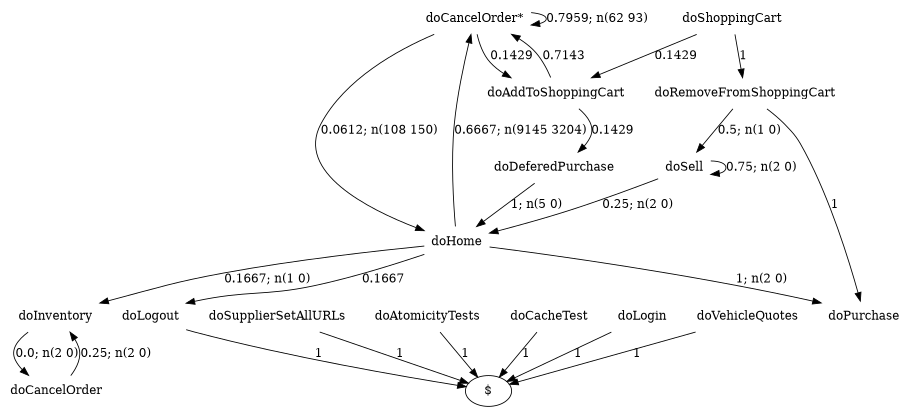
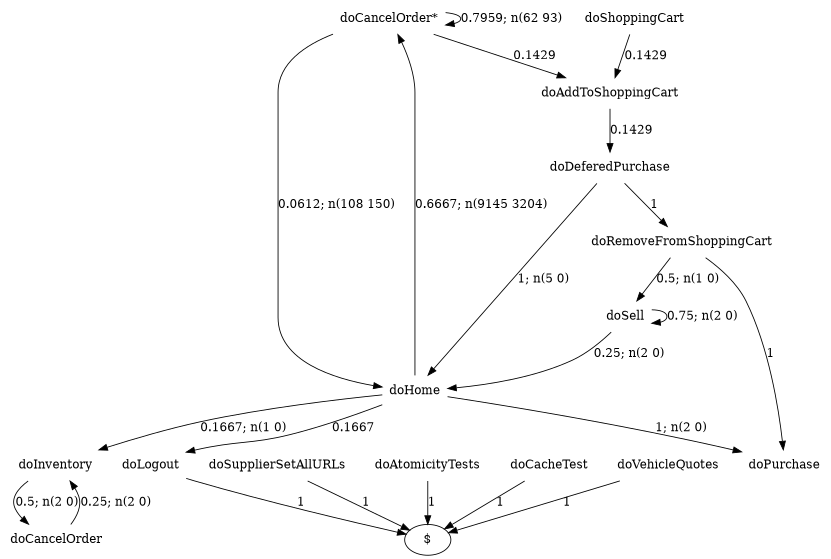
edge "doShoppingCart" -> "doRemoveFromShoppingCart": now "doDeferedPurchase" -> "doRemoveFromShoppingCart"
edge "doAddToShoppingCart" -> "doCancelOrder*": removed, label "0.7143"
node "doLogin": removed
edge "doInventory" -> "doCancelOrder": label "0.0; n(2 0)" -> "0.5; n(2 0)"
